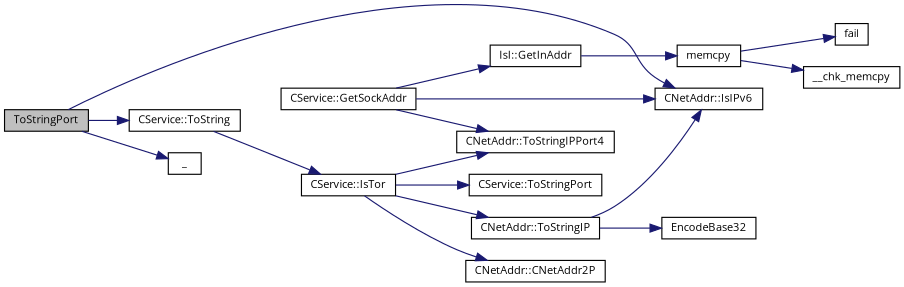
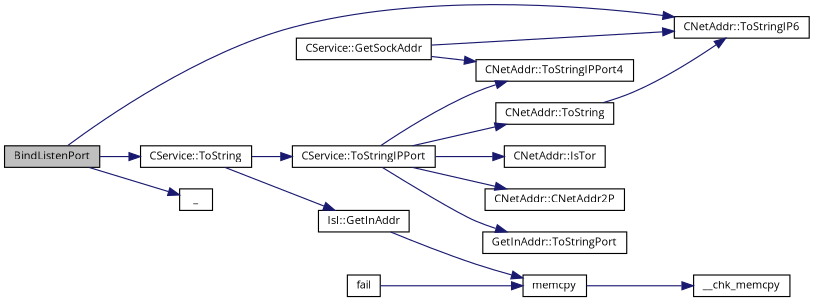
edge "memcpy" -> "fail": reversed
edge "CService::GetSockAddr" -> "IsI::GetInAddr": now "CService::ToString" -> "IsI::GetInAddr"
node "CNetAddr::IsIPv6": label "CNetAddr::IsIPv6" -> "CNetAddr::ToStringIP6"
node "ToStringPort": label "ToStringPort" -> "BindListenPort"
node "CNetAddr::IsTor": added
node "CService::IsTor": label "CService::IsTor" -> "CService::ToStringIPPort"
node "CService::ToStringPort": label "CService::ToStringPort" -> "GetInAddr::ToStringPort"
node "CNetAddr::ToStringIP": label "CNetAddr::ToStringIP" -> "CNetAddr::ToString"
node "EncodeBase32": removed
